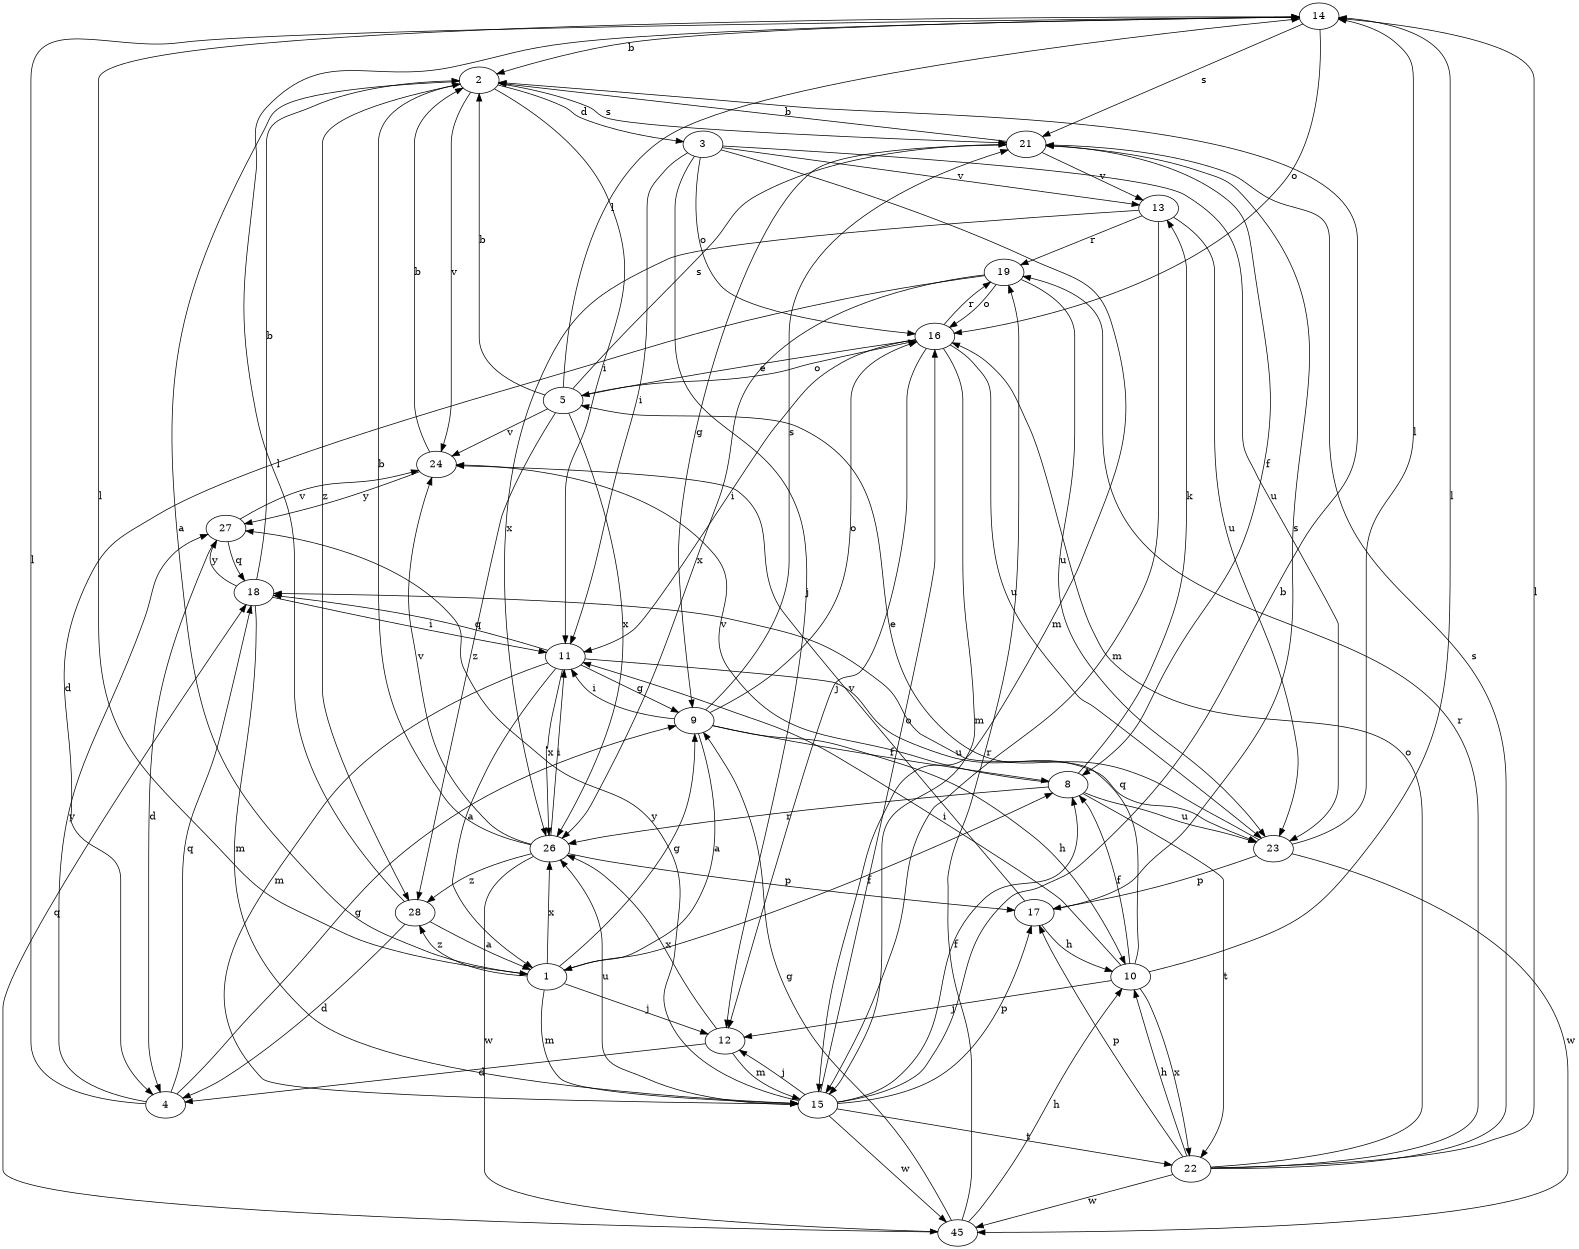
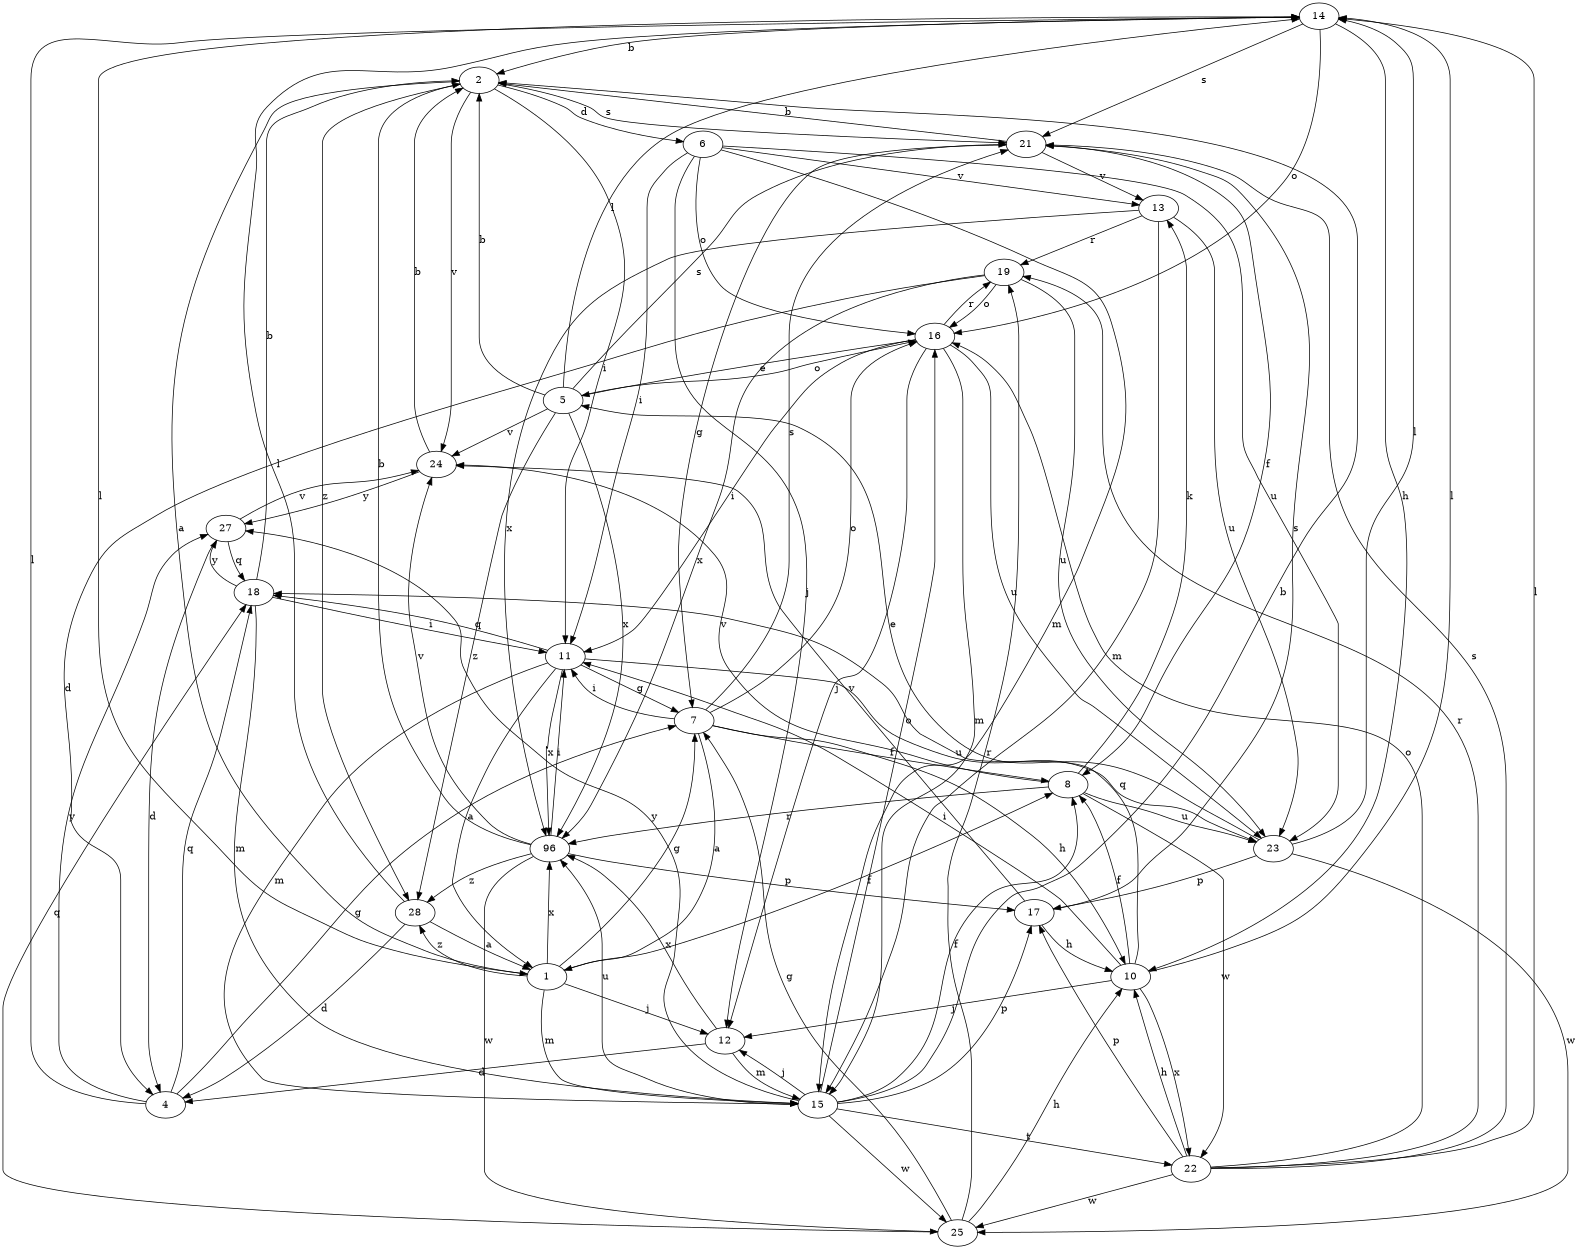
node "3": label "3" -> "6"
edge "14" -> "10": added, label "h"
node "9": label "9" -> "7"
node "26": label "26" -> "96"
edge "8" -> "22": label "t" -> "w"
node "45": label "45" -> "25"
